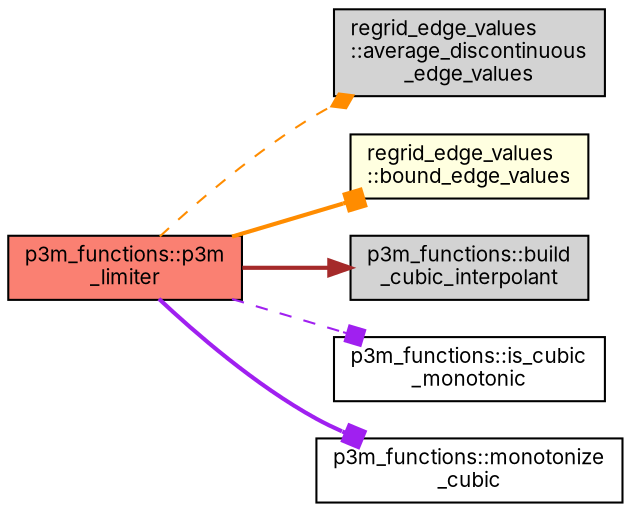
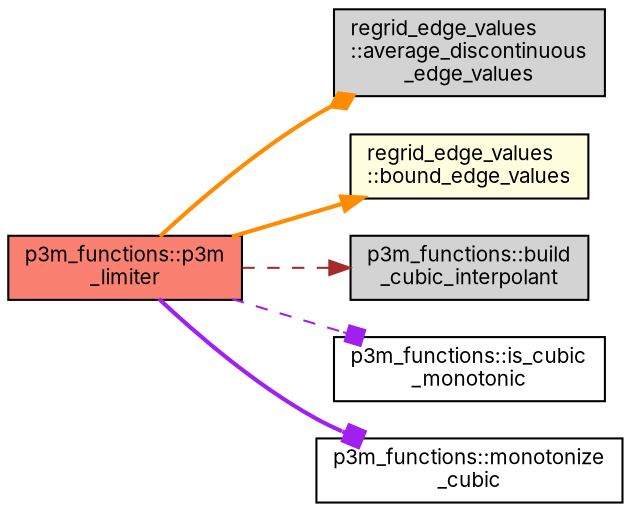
edge "p3m_functions::p3m _limiter" -> "regrid_edge_values ::average_discontinuous _edge_values": style dashed -> bold
edge "p3m_functions::p3m _limiter" -> "regrid_edge_values ::bound_edge_values": arrowhead box -> normal
edge "p3m_functions::p3m _limiter" -> "p3m_functions::build _cubic_interpolant": style bold -> dashed
